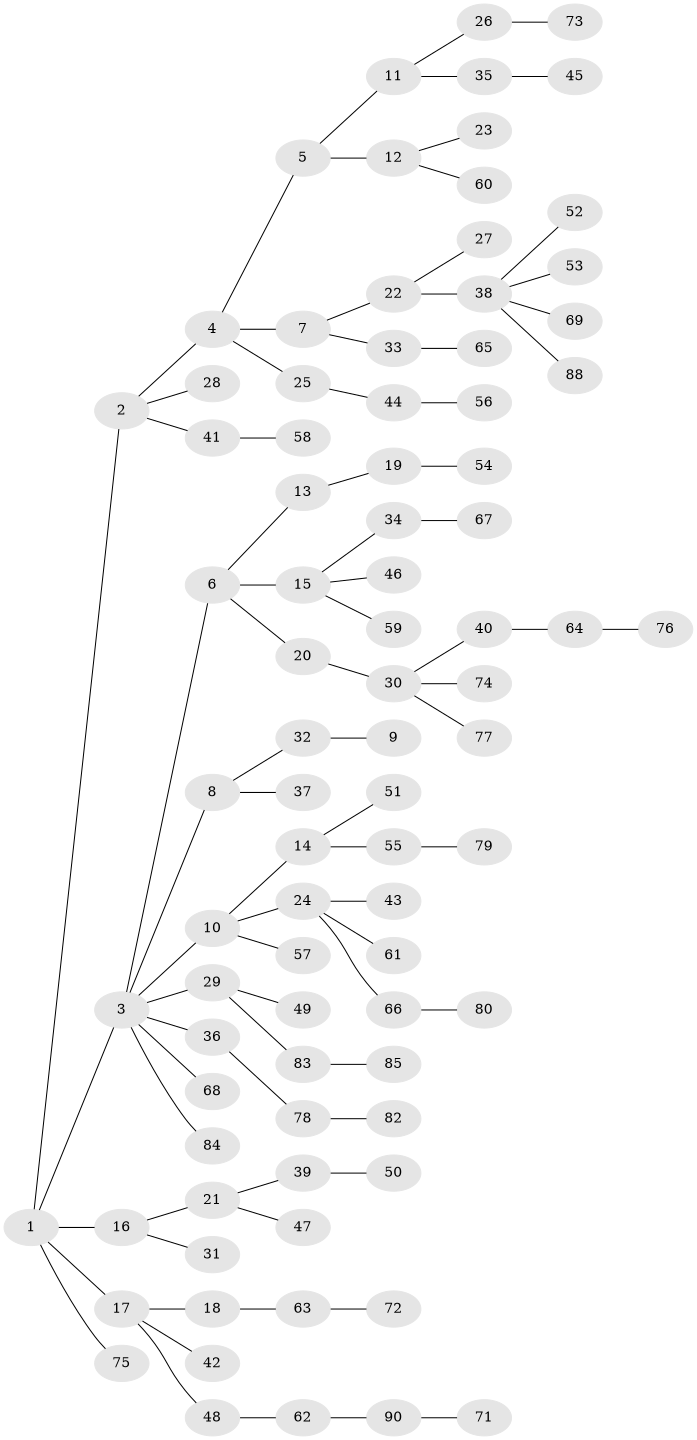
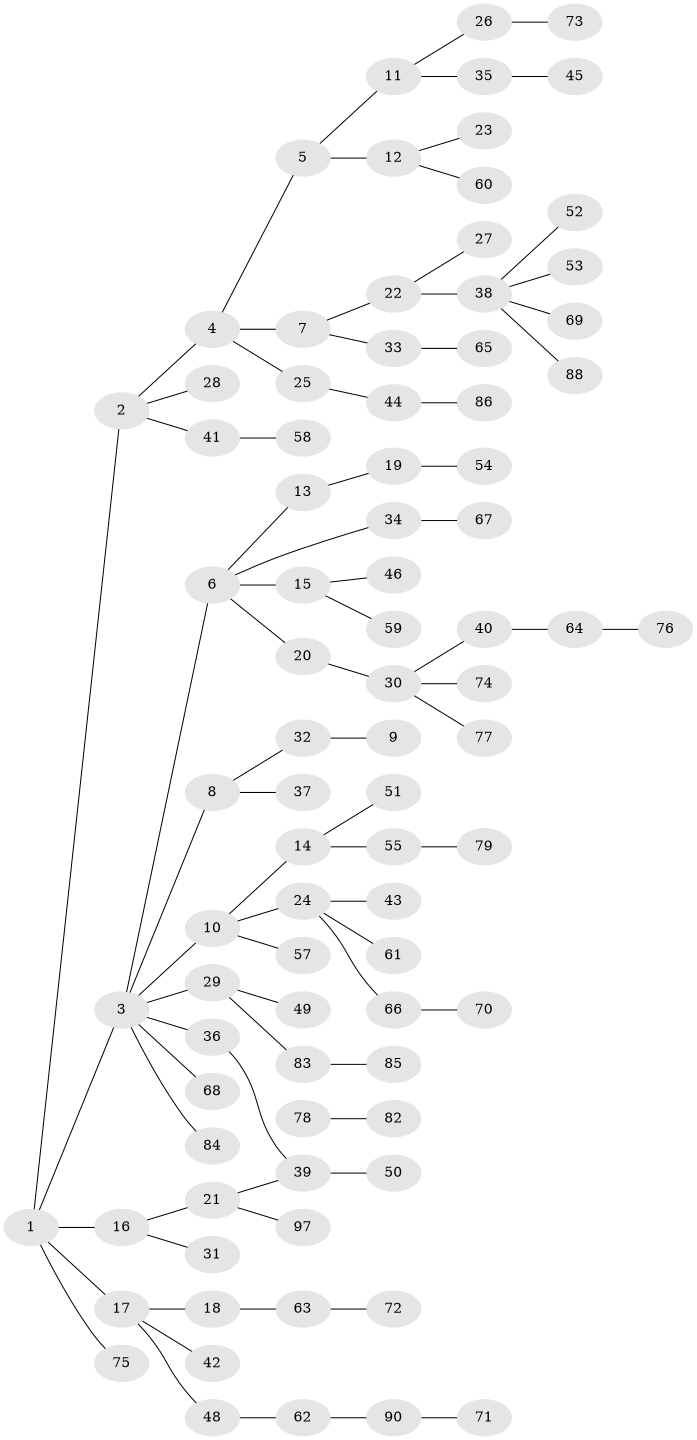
node "56": label "56" -> "86"
edge "34" -- "15": now "34" -- "6"
node "80": label "80" -> "70"
edge "36" -- "78": now "36" -- "39"
node "47": label "47" -> "97"
